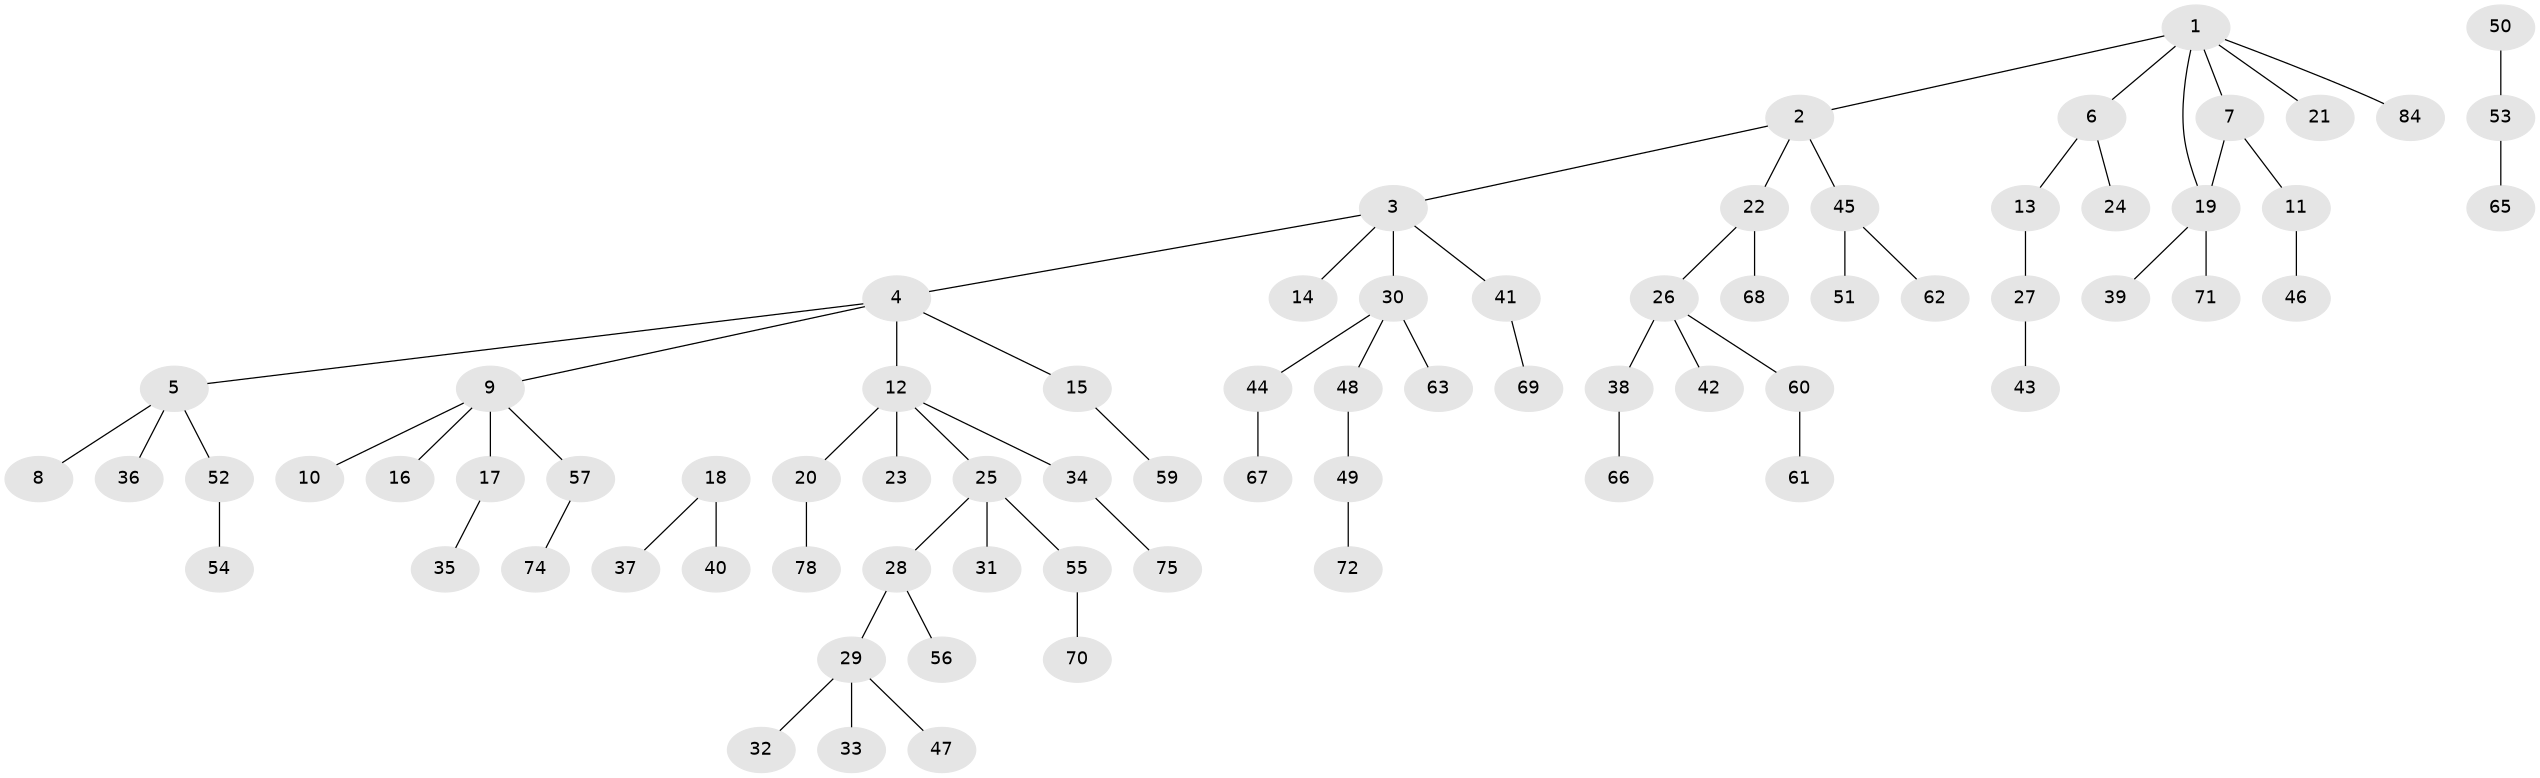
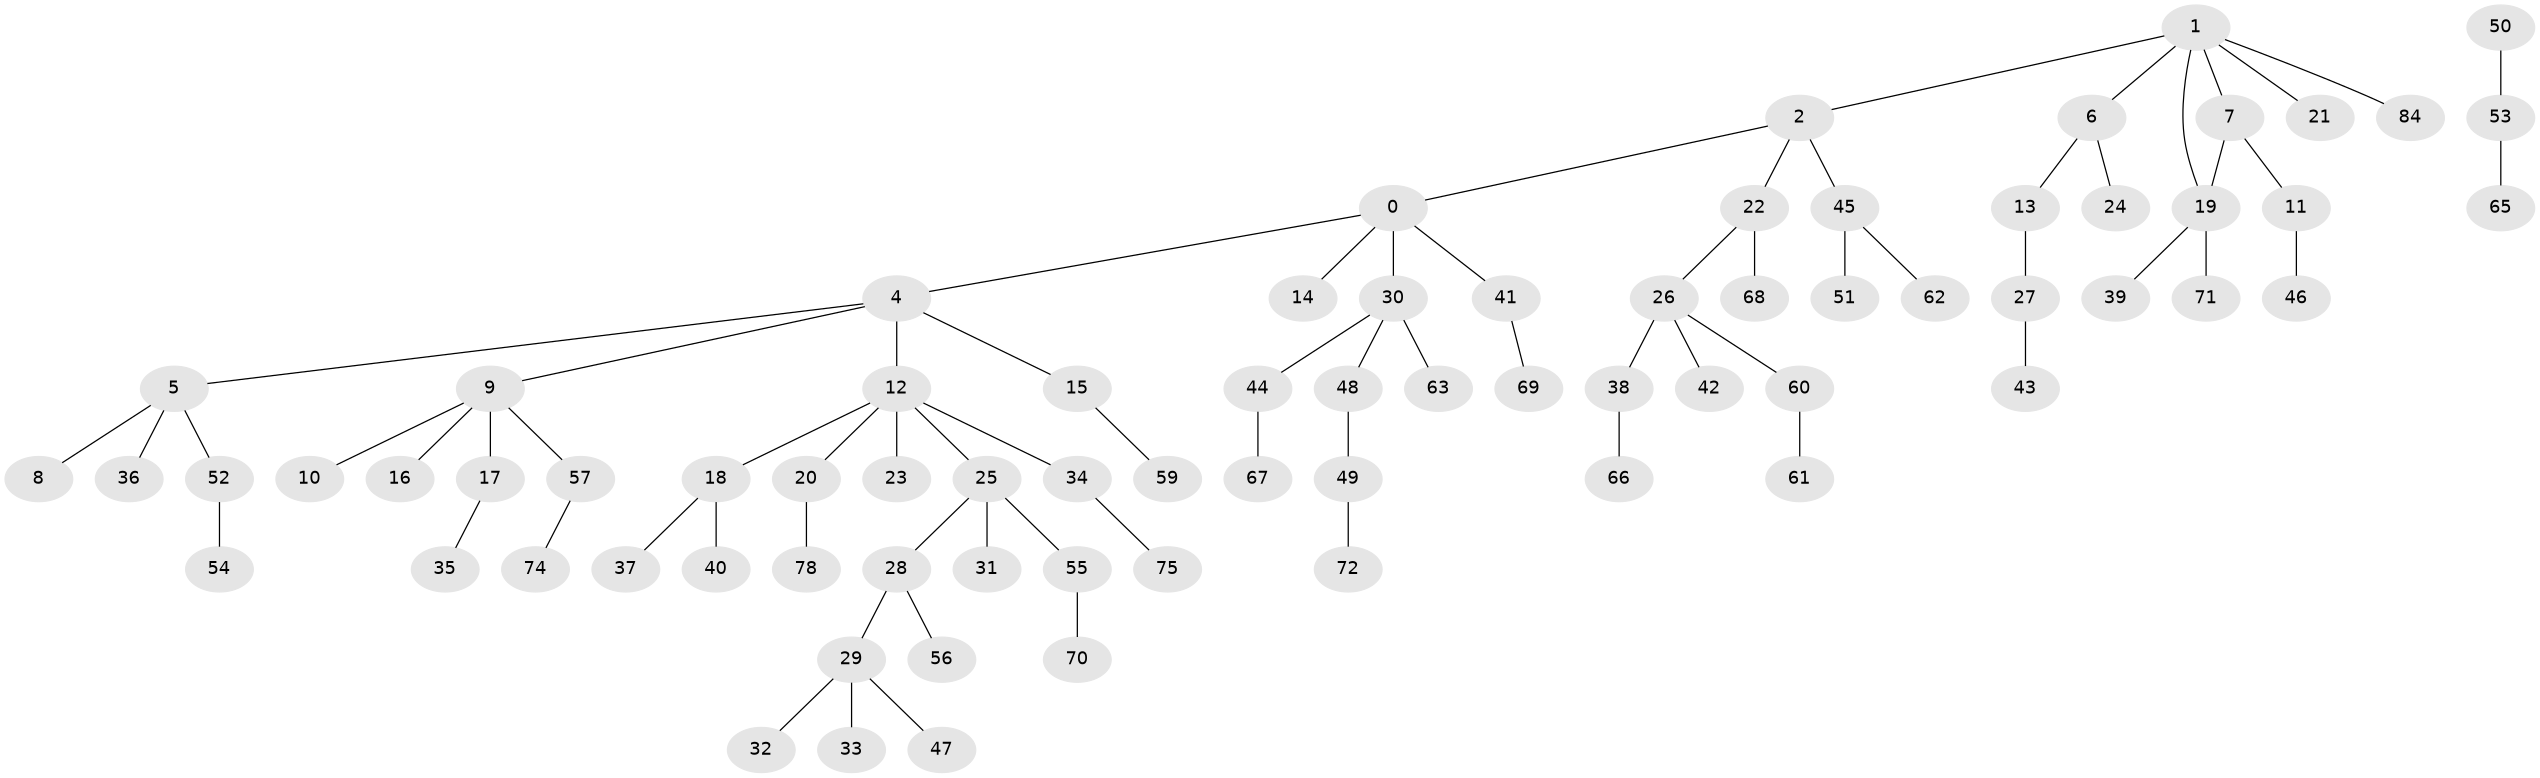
node "3": label "3" -> "0"
edge "12" -- "18": added
